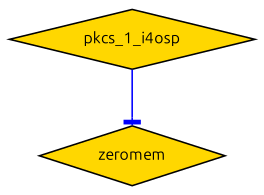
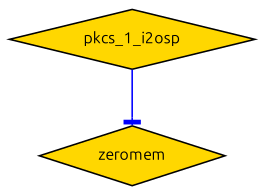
node "pkcs_1_i4osp": label "pkcs_1_i4osp" -> "pkcs_1_i2osp"
